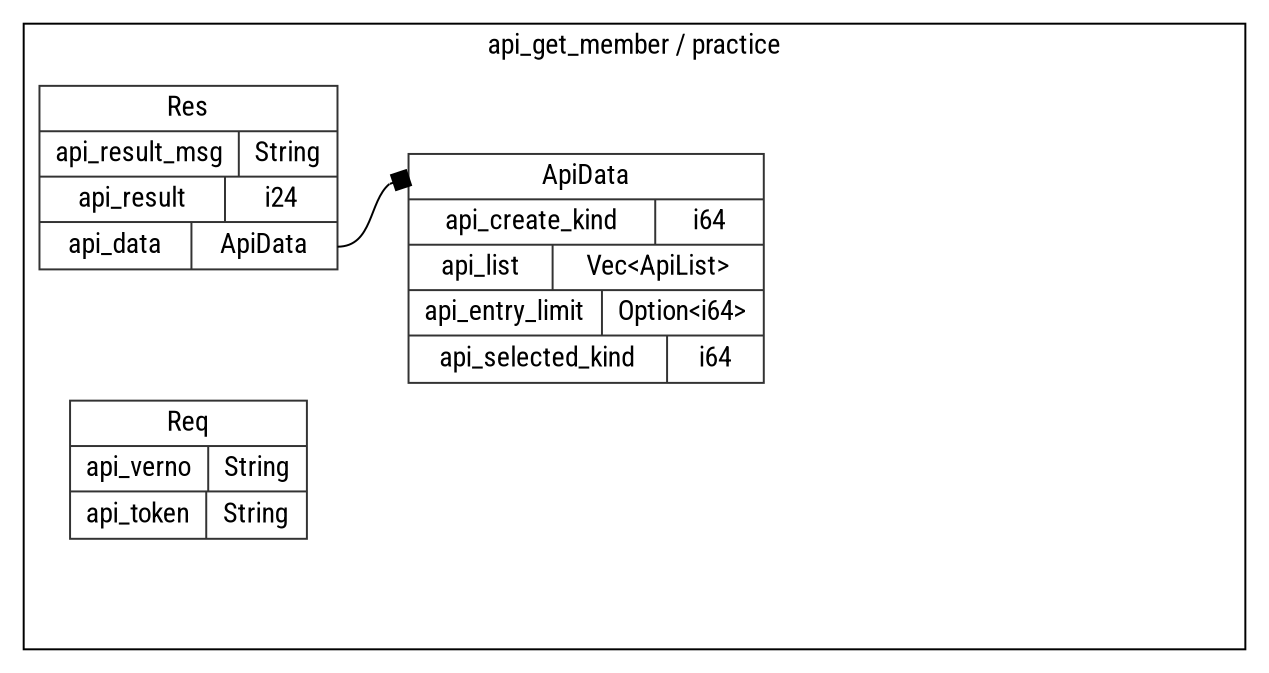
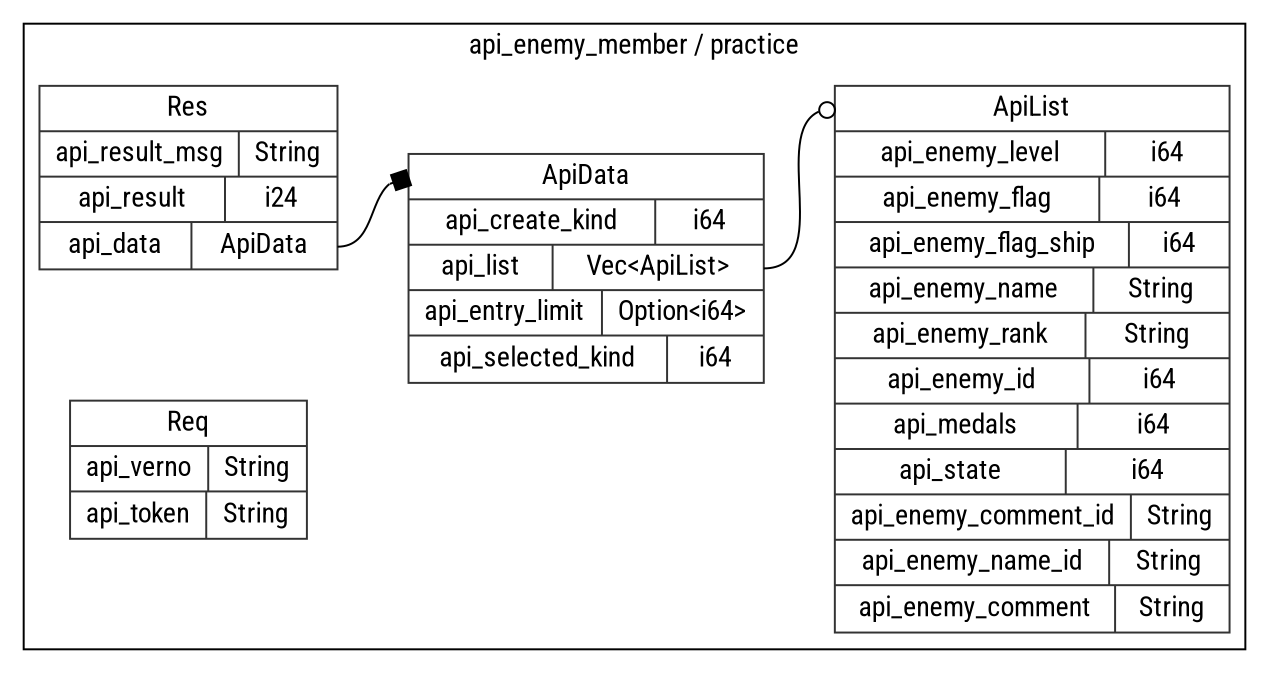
cluster "api_get_member / practice": label "api_get_member / practice" -> "api_enemy_member / practice"
node "ApiList": added
